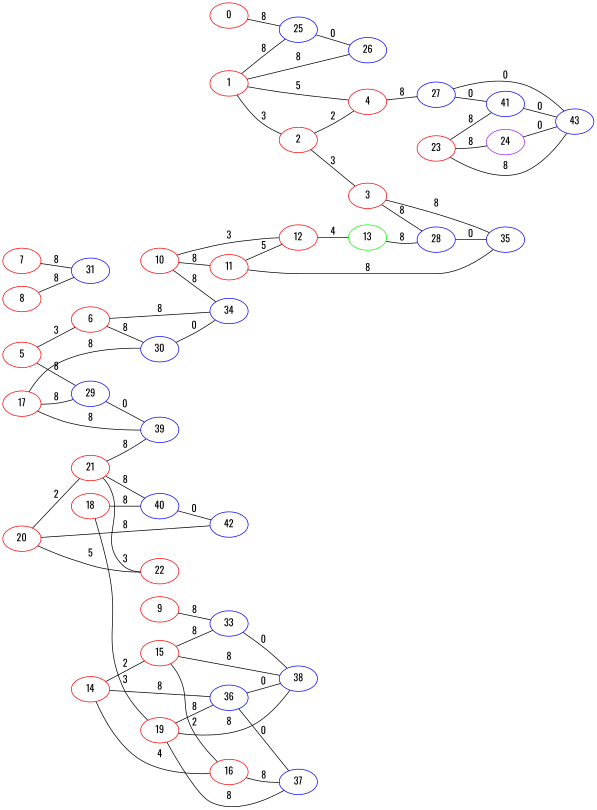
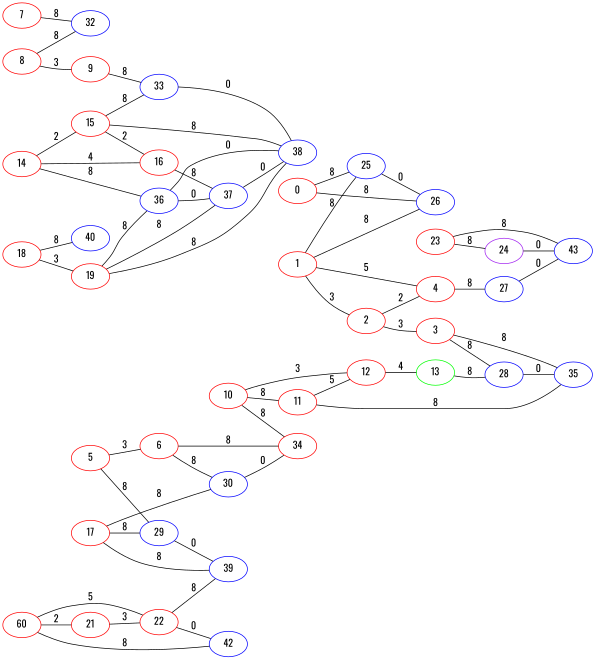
edge "8" -- "9": added, label "3"
node "41": removed
edge "38" -- "37": added, label "0"
edge "0" -- "26": added, label "8"
node "31": label "31" -> "32"
node "34": color blue -> red
edge "39" -- "21": now "39" -- "22"
edge "21" -- "40": removed, label "8"
edge "40" -- "42": now "22" -- "42"
node "20": label "20" -> "60"
